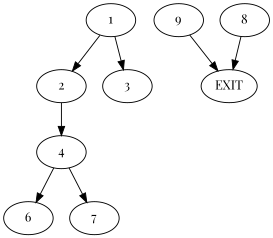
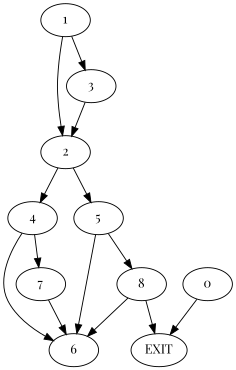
node "9": label "9" -> "0"
edge "3" -> "2": added
node "5": added
edge "7" -> "6": added
edge "8" -> "6": added
